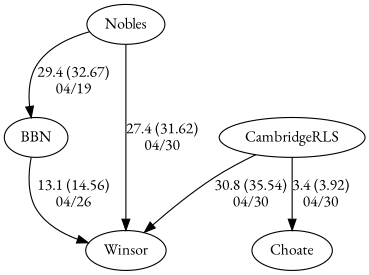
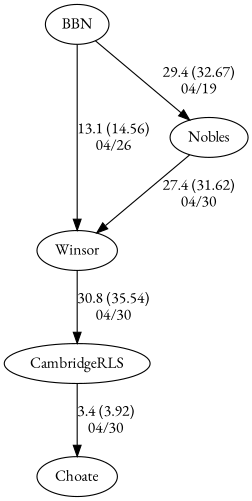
edge "Nobles" -> "BBN": reversed
edge "CambridgeRLS" -> "Winsor": reversed
